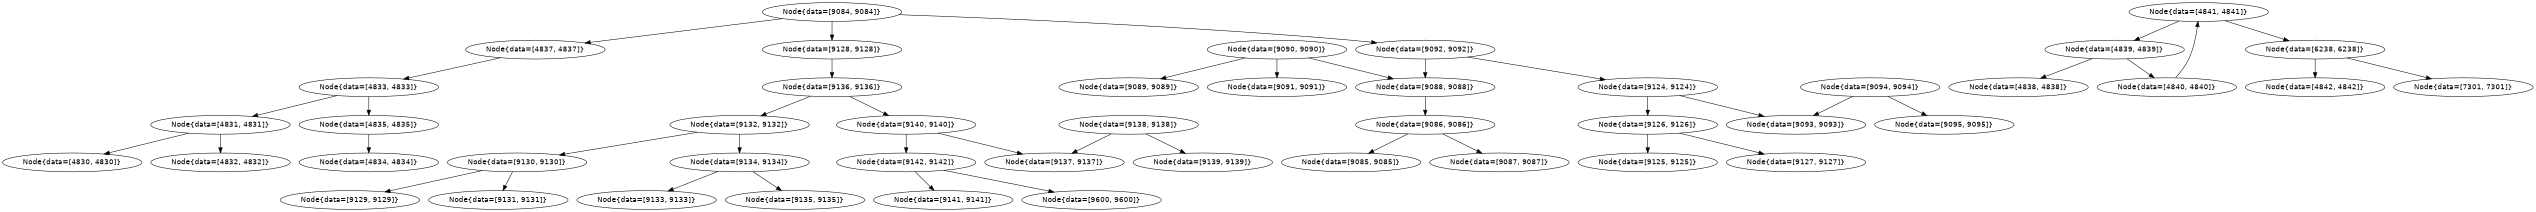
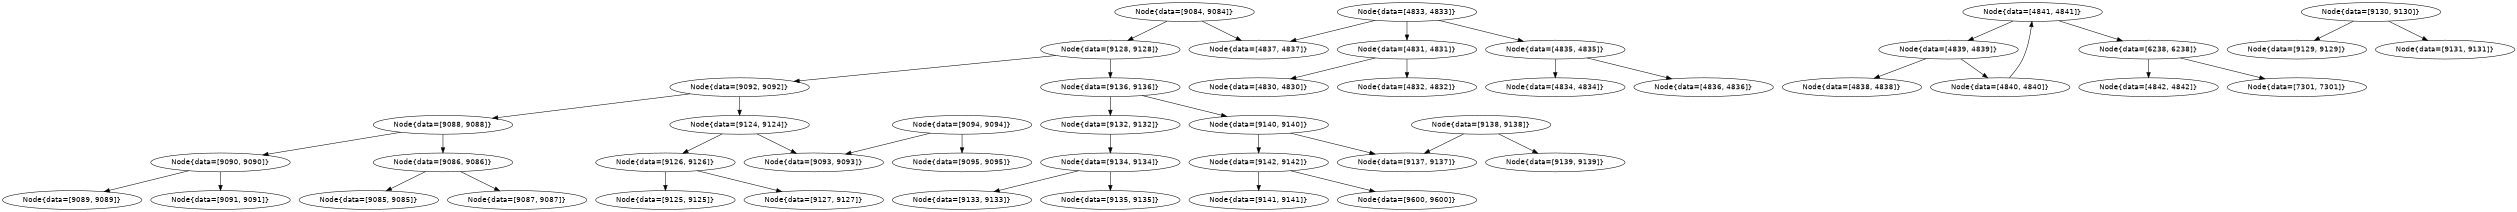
edge "Node{data=[9084, 9084]}" -> "Node{data=[9092, 9092]}": now "Node{data=[9128, 9128]}" -> "Node{data=[9092, 9092]}"
edge "Node{data=[4837, 4837]}" -> "Node{data=[4833, 4833]}": reversed
edge "Node{data=[9090, 9090]}" -> "Node{data=[9088, 9088]}": reversed
node "Node{data=[4836, 4836]}": added
edge "Node{data=[9132, 9132]}" -> "Node{data=[9130, 9130]}": removed
